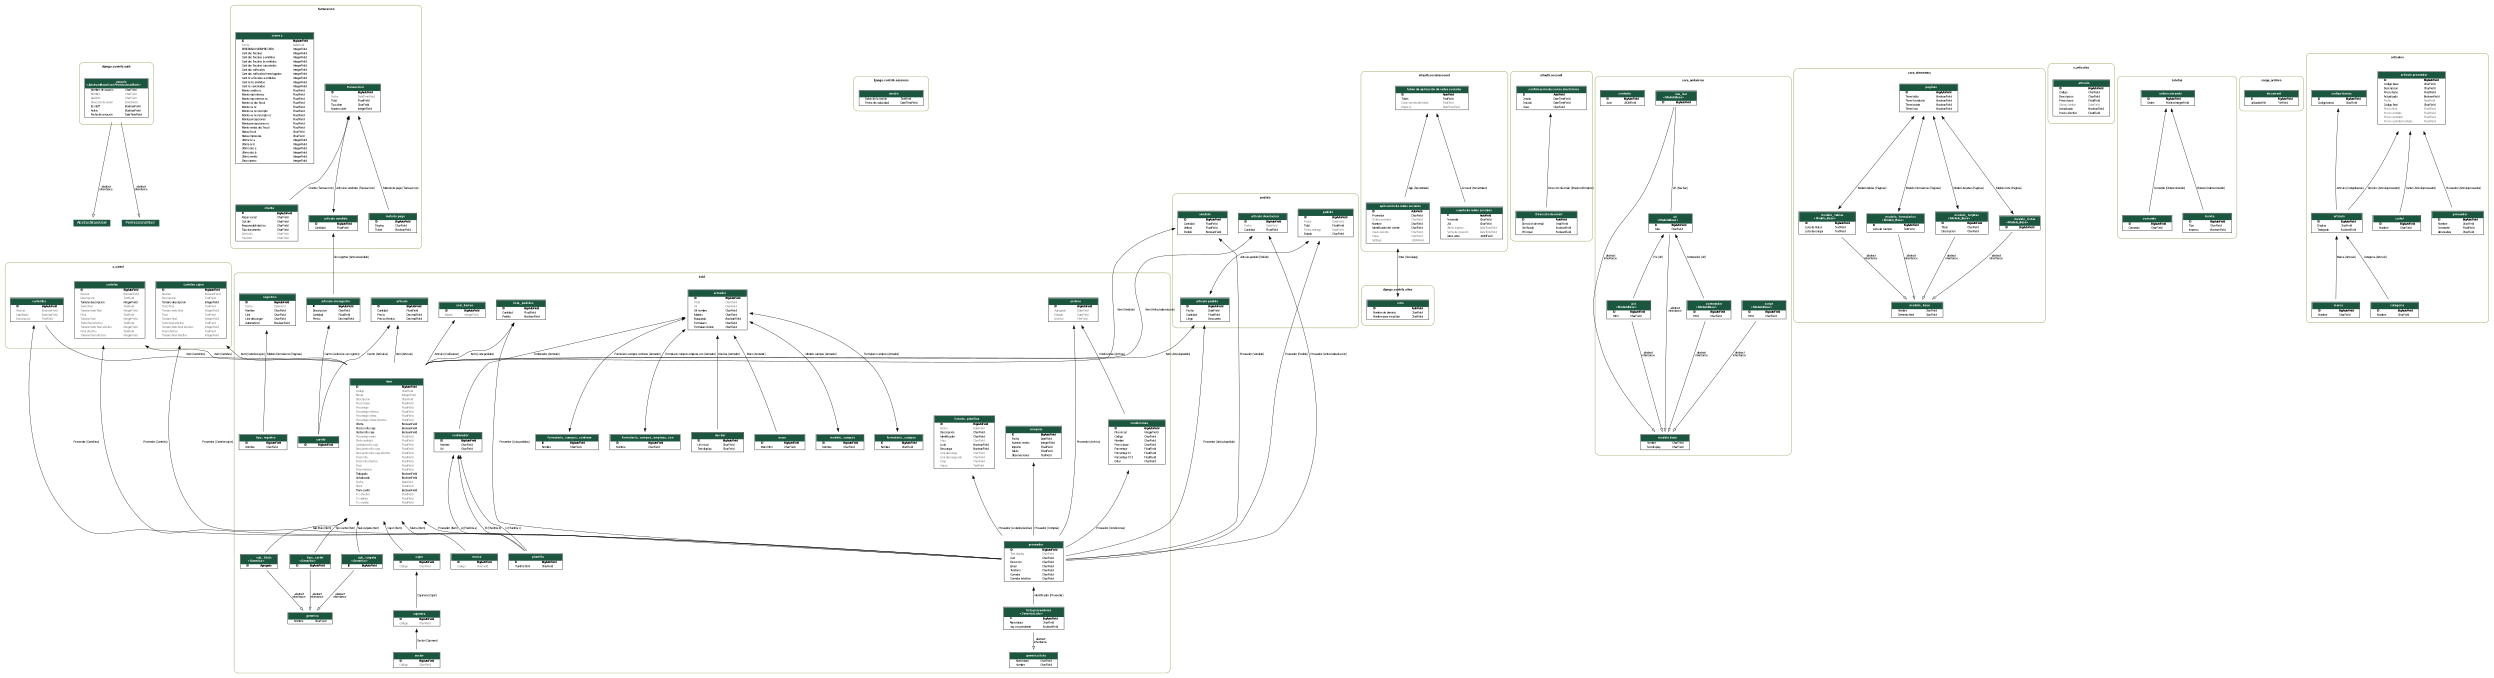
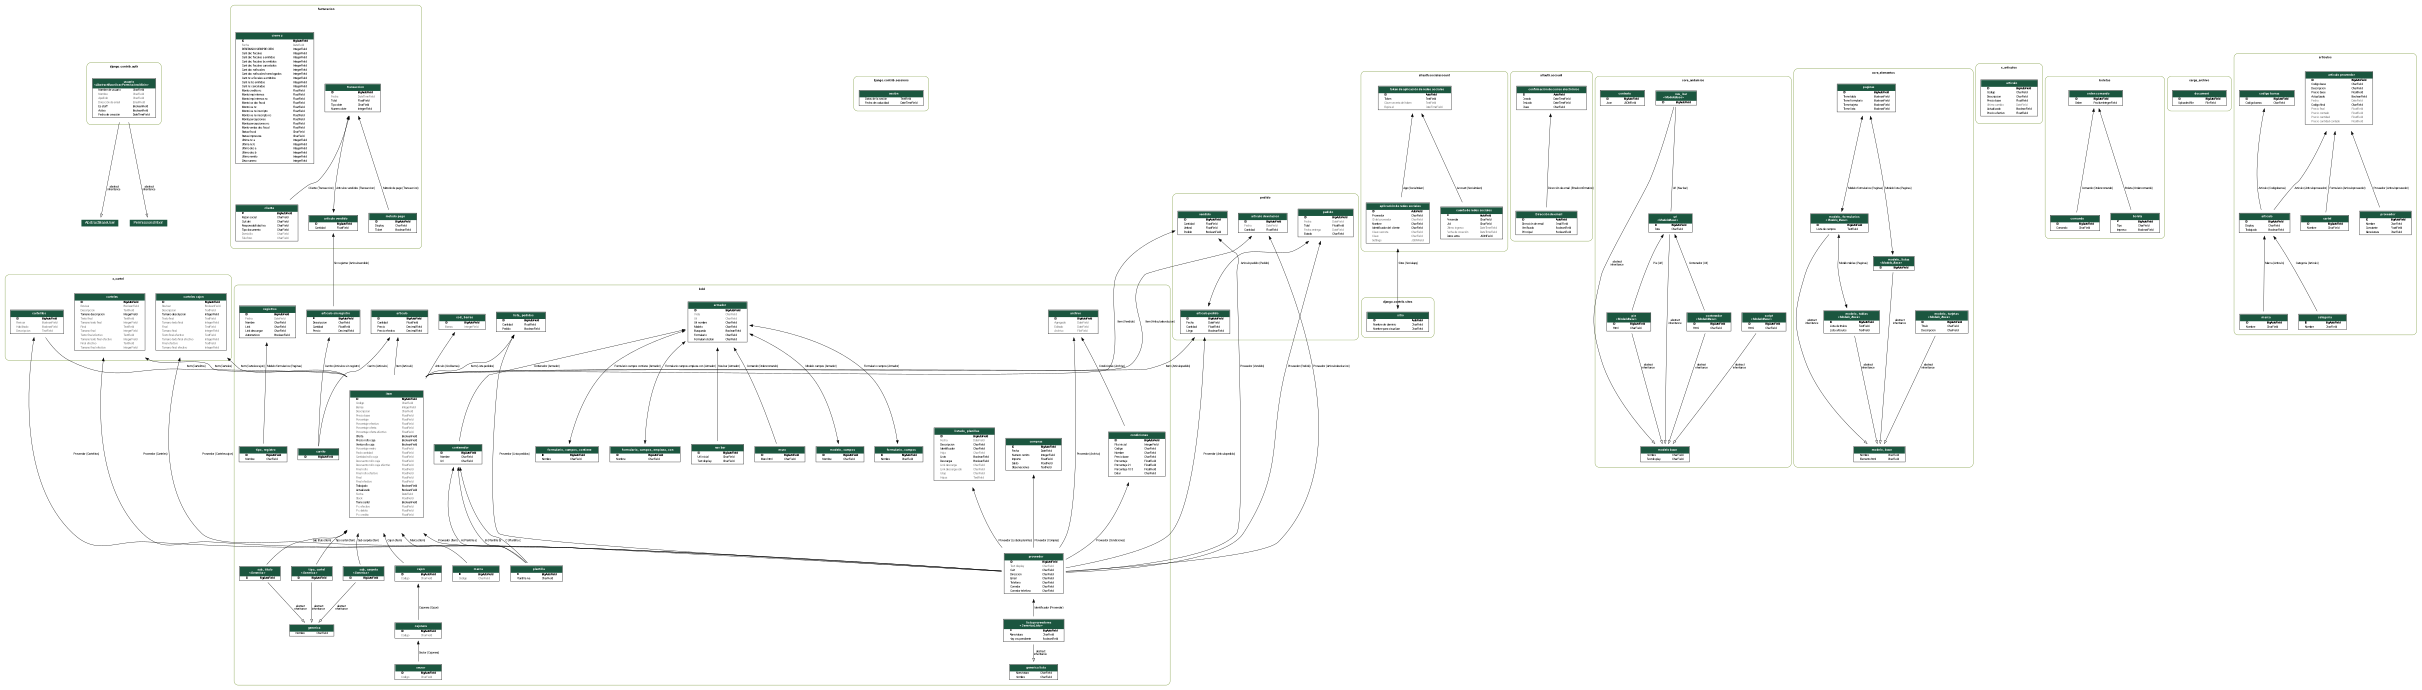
edge "paginas" -- "modelo_ tarjetas": removed, label "Modelo tarjetas (Paginas)"
edge "paginas" -- "modelo_ tablas": now "modelo_ formularios" -- "modelo_ tablas"
edge "articulo proveedor" -- "cartel": label " Cartel (Articuloproveedor)" -> " Formulario (Articuloproveedor)"
node "modelo_ tablas": text "Lista descargar" -> "Lista articulos"
node "articulo pedido": text "Descuento" -> "BooleanField"
edge "armador" -- "muro": label " Muro (Armador)" -> " Comando (Ordencomando)"
node "sub_ titulo": text "Agregado" -> "BigAutoField"
node "plantilla": text "Plantilla html" -> "Plantilla iva"
